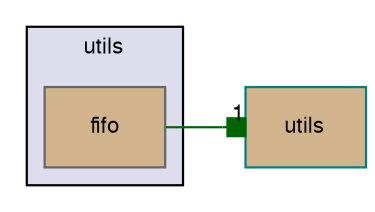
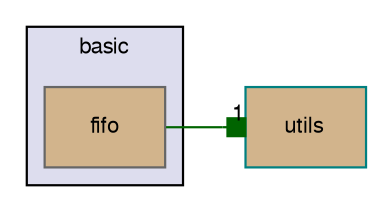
cluster "utils": label "utils" -> "basic"
